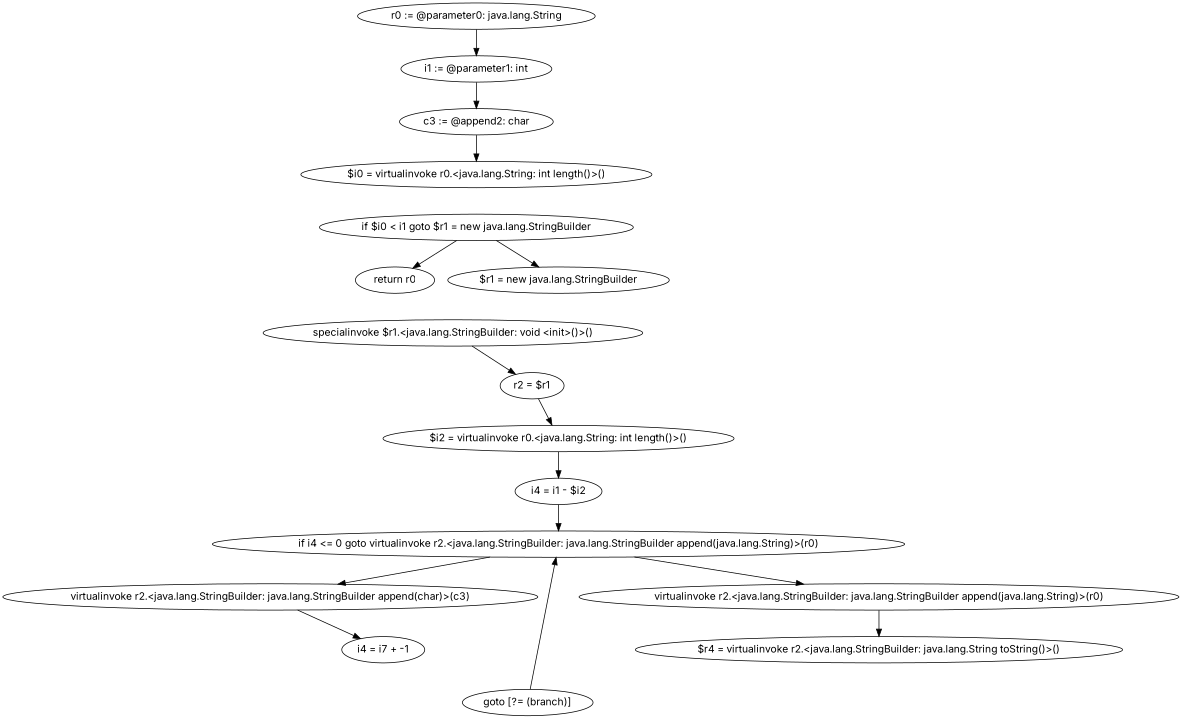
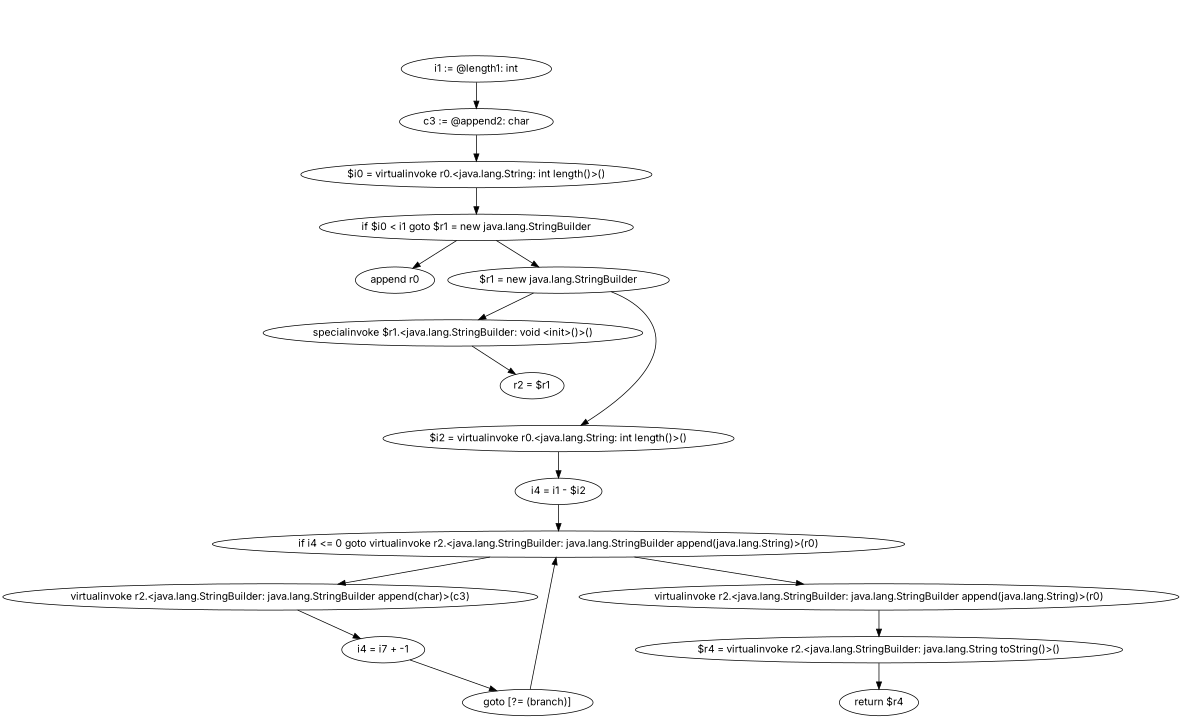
node "r0 := @parameter0: java.lang.String": removed
node "i1 := @parameter1: int": label "i1 := @parameter1: int" -> "i1 := @length1: int"
edge "$i0 = virtualinvoke r0.<java.lang.String: int length()>()" -> "if $i0 < i1 goto $r1 = new java.lang.StringBuilder": added
node "return r0": label "return r0" -> "append r0"
edge "$r1 = new java.lang.StringBuilder" -> "specialinvoke $r1.<java.lang.StringBuilder: void <init>()>()": added
edge "r2 = $r1" -> "$i2 = virtualinvoke r0.<java.lang.String: int length()>()": now "$r1 = new java.lang.StringBuilder" -> "$i2 = virtualinvoke r0.<java.lang.String: int length()>()"
edge "i4 = i7 + -1" -> "goto [?= (branch)]": added
node "return $r4": added
